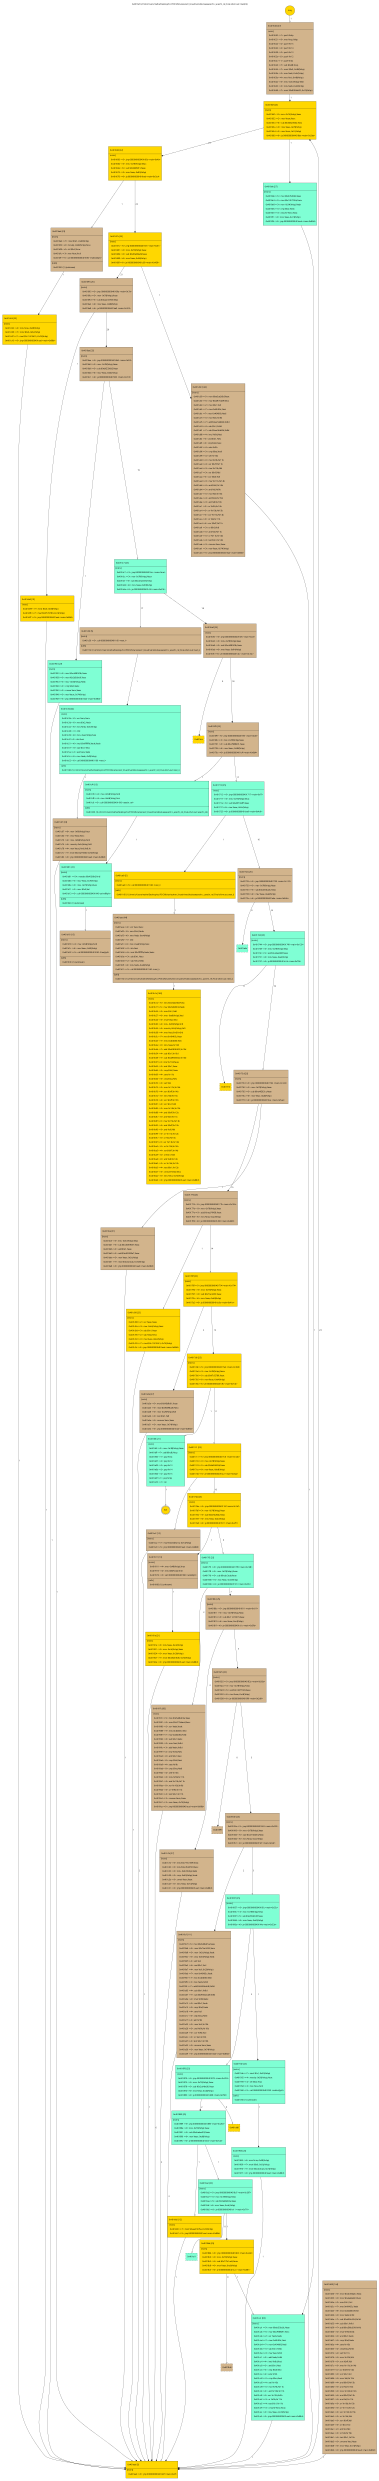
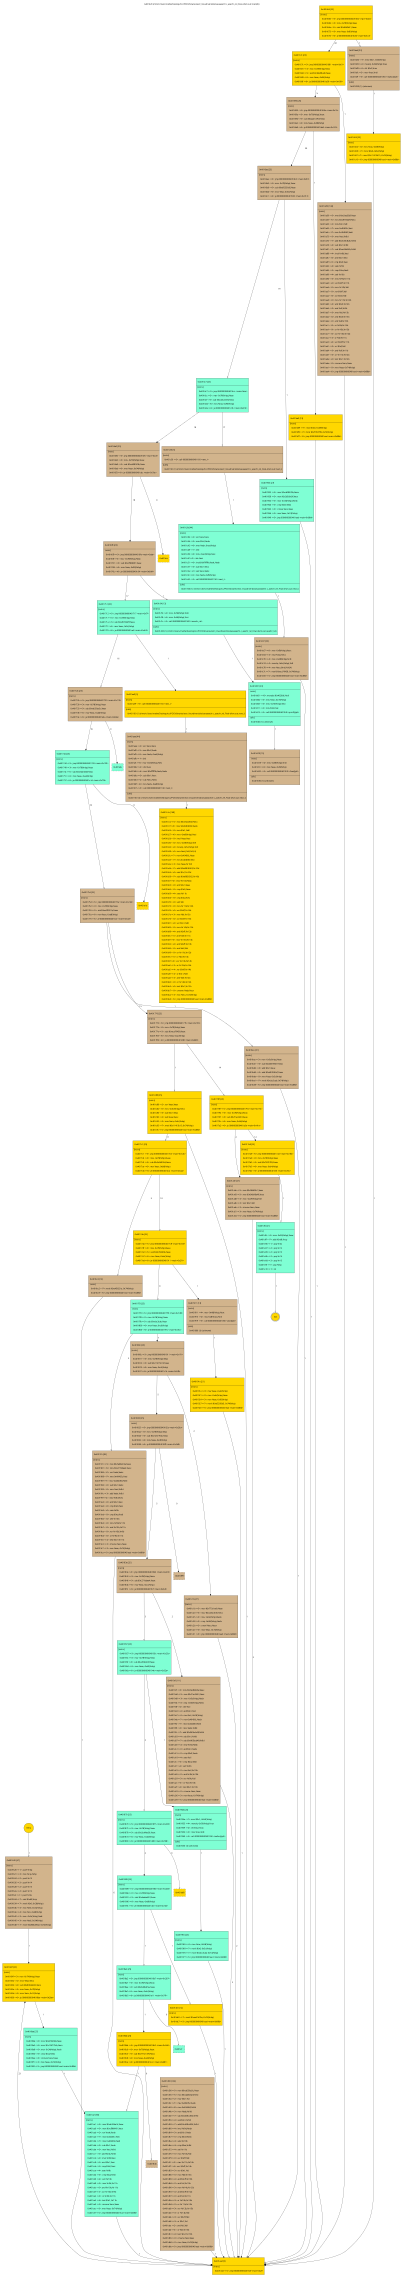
edge "0x40164f [23]" -> "0x401666 [22]": removed, label "23"
edge "0x4017a8 [25]" -> "0x4017c1 [25]": now "0x401c88 [25]" -> "0x4017c1 [25]"
